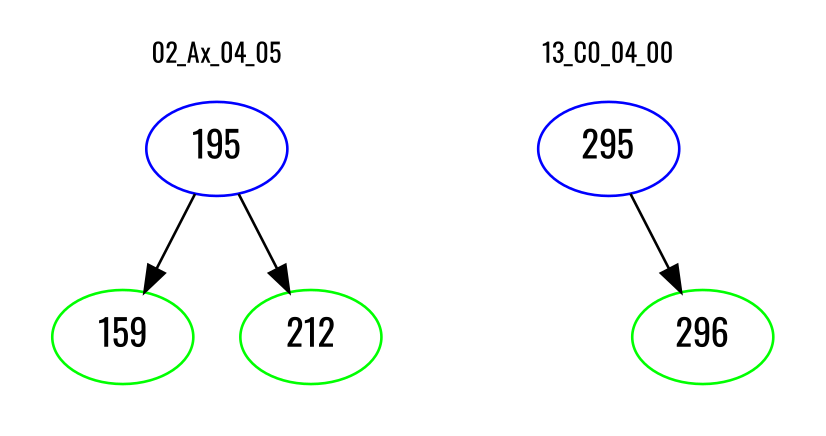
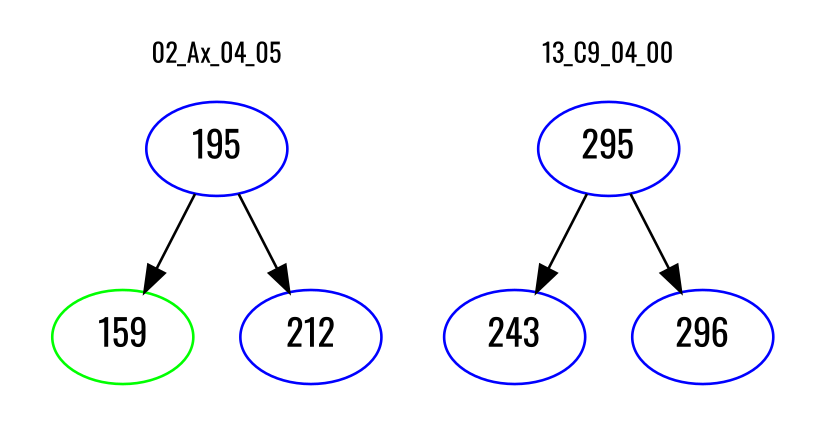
cluster "13_C0_04_00": label "13_C0_04_00" -> "13_C9_04_00"
node "212": color green -> blue
node "243": added
node "296": color green -> blue
